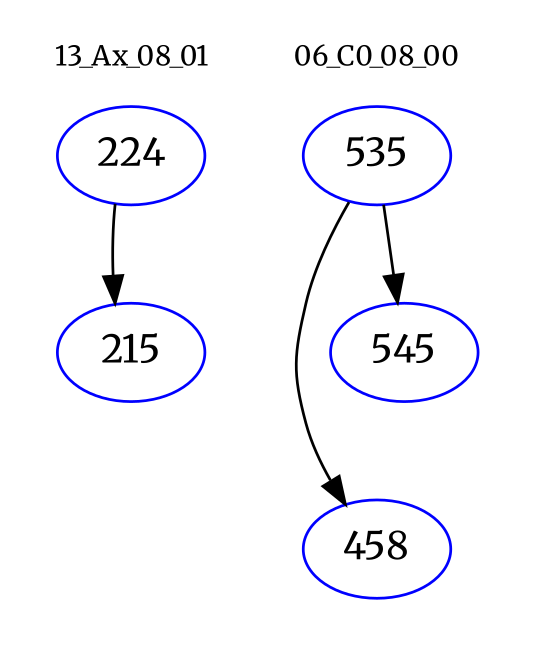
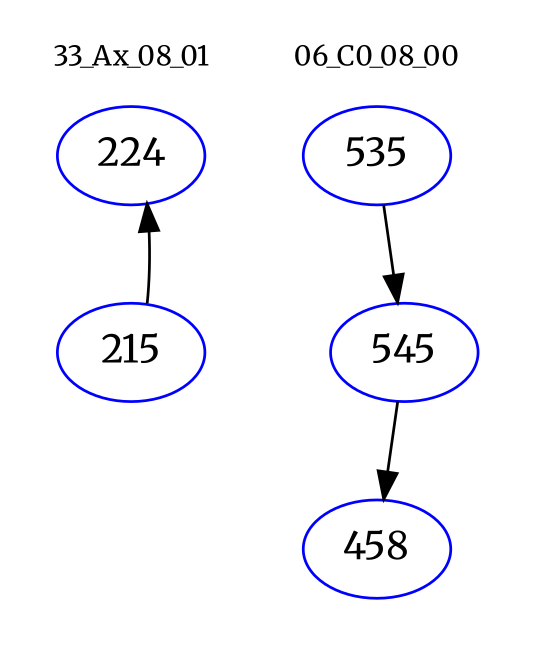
cluster "13_Ax_08_01": label "13_Ax_08_01" -> "33_Ax_08_01"
edge "224" -> "215": reversed
edge "535" -> "458": now "545" -> "458"
